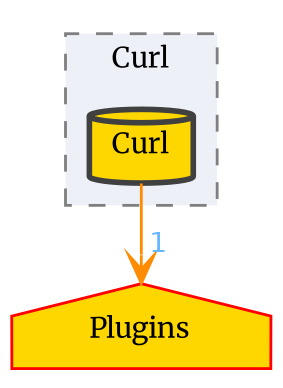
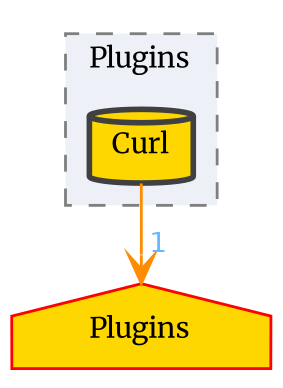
cluster "Curl": label "Curl" -> "Plugins"
